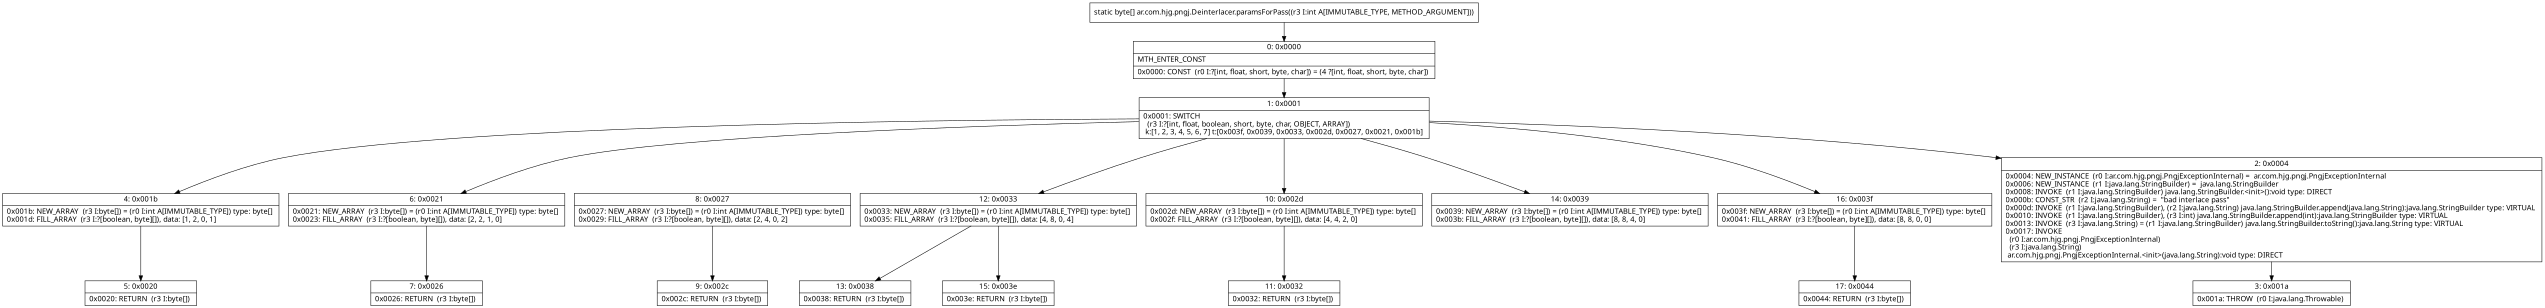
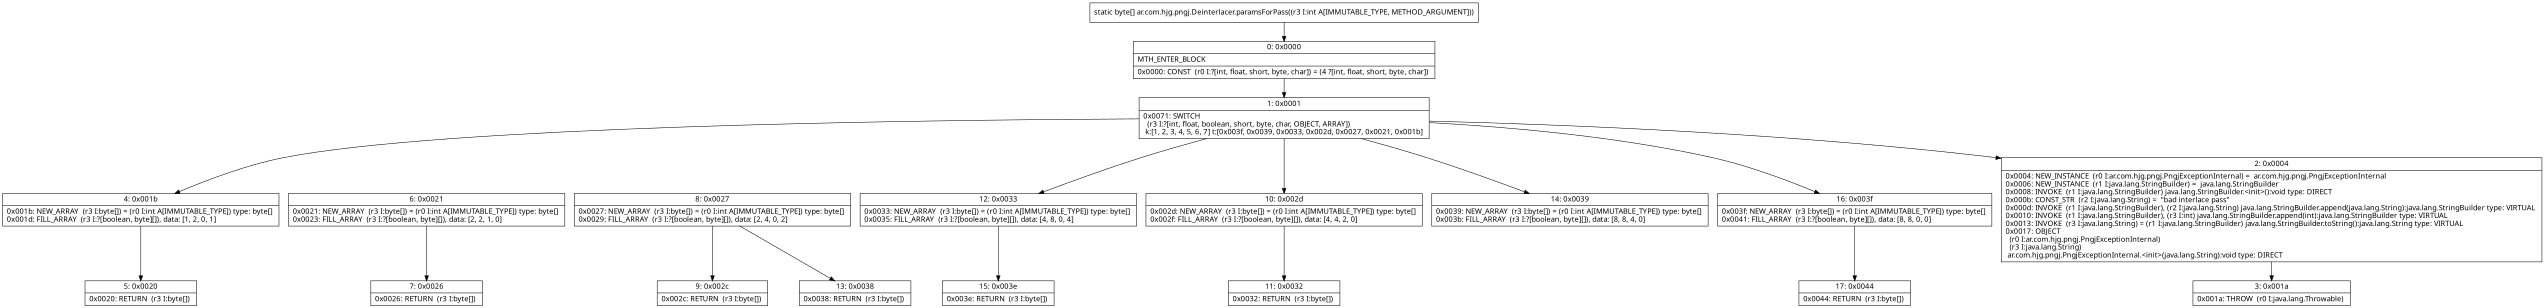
node "0: 0x0000": text "MTH_ENTER_CONST" -> "MTH_ENTER_BLOCK"
node "1: 0x0001": text "0x0001: SWITCH" -> "0x0071: SWITCH"
edge "1: 0x0001" -> "6: 0x0021": removed
node "2: 0x0004": text "0x0017: INVOKE" -> "0x0017: OBJECT"
edge "12: 0x0033" -> "13: 0x0038": now "8: 0x0027" -> "13: 0x0038"
